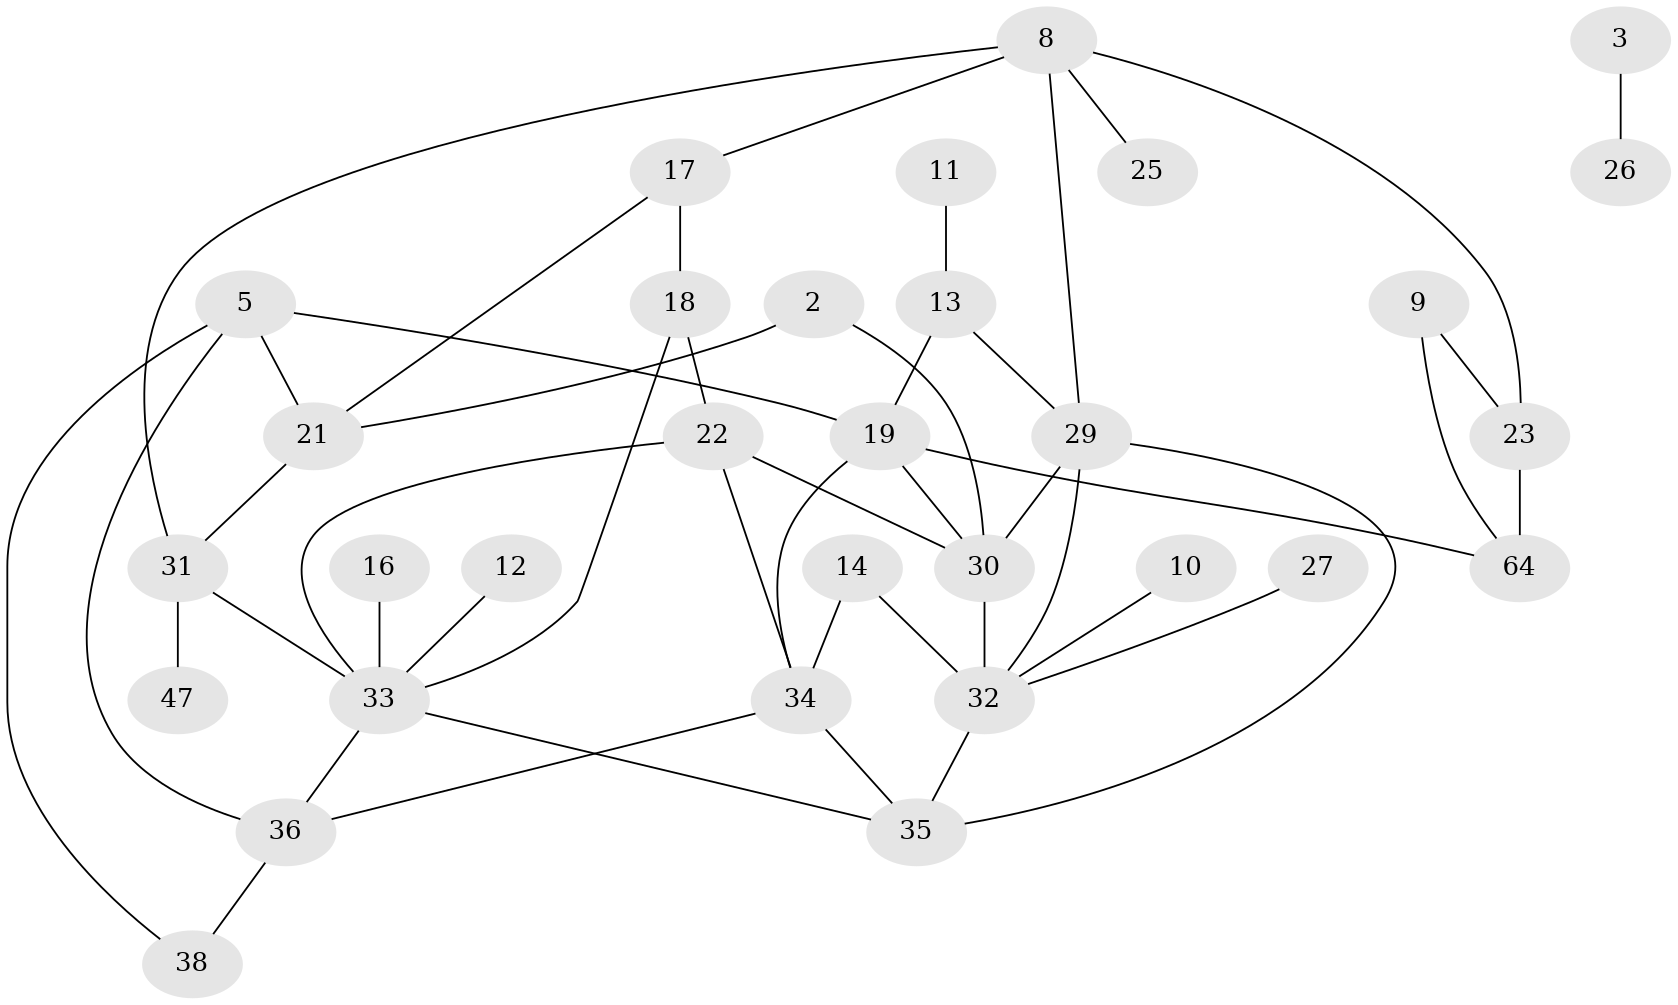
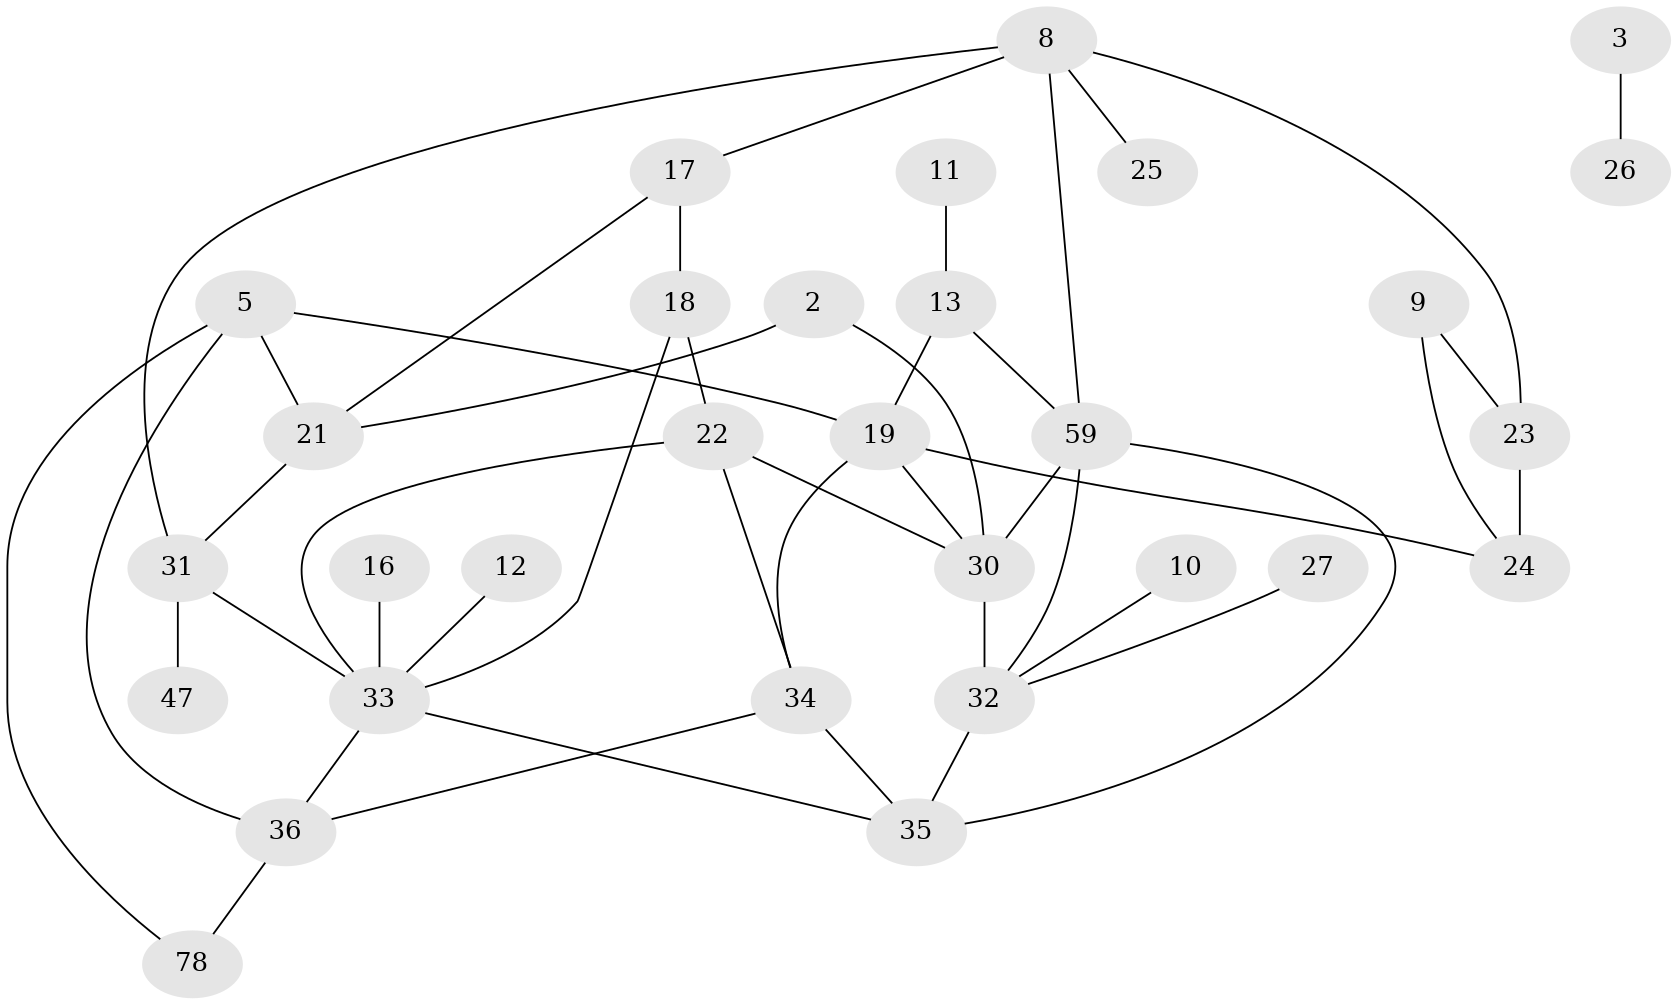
node "29": label "29" -> "59"
node "14": removed
node "64": label "64" -> "24"
node "38": label "38" -> "78"
